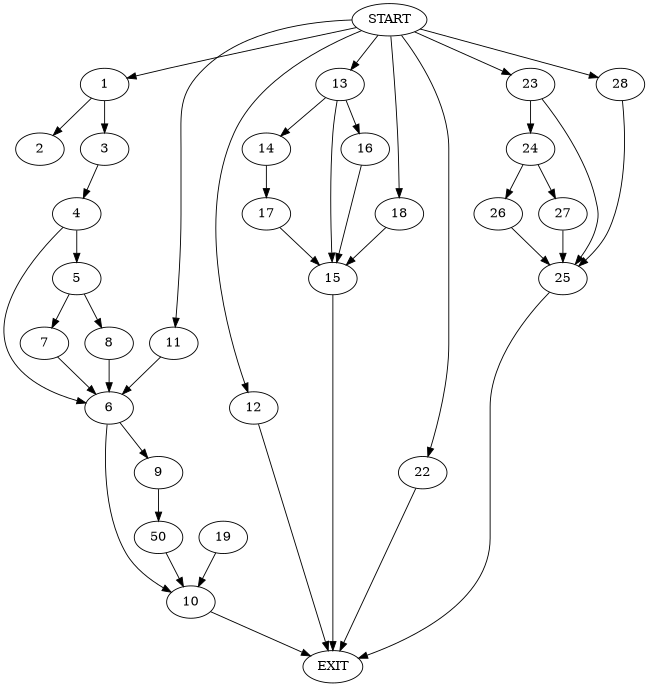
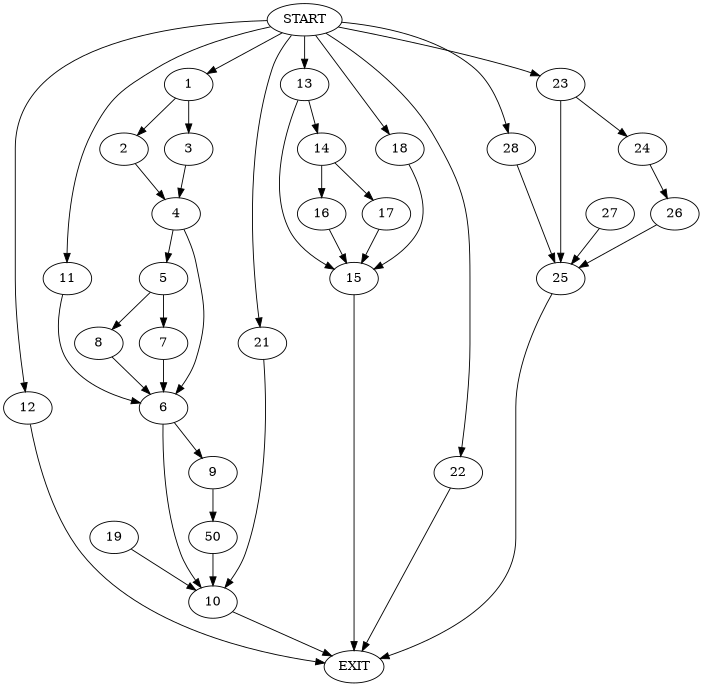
edge "13" -> "16": now "14" -> "16"
edge "24" -> "27": removed
edge "2" -> "4": added
node "21": added
